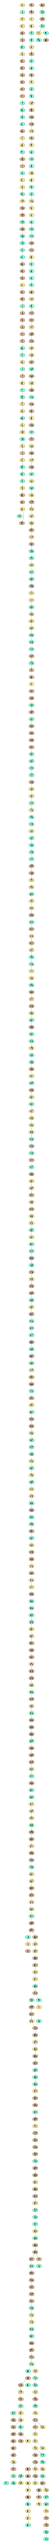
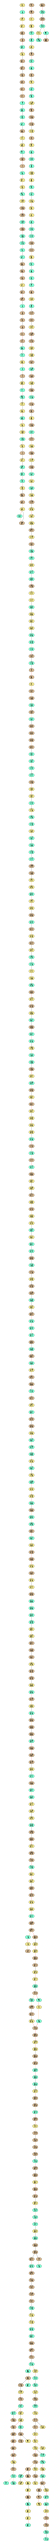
node "221": fillcolor aquamarine -> tan
